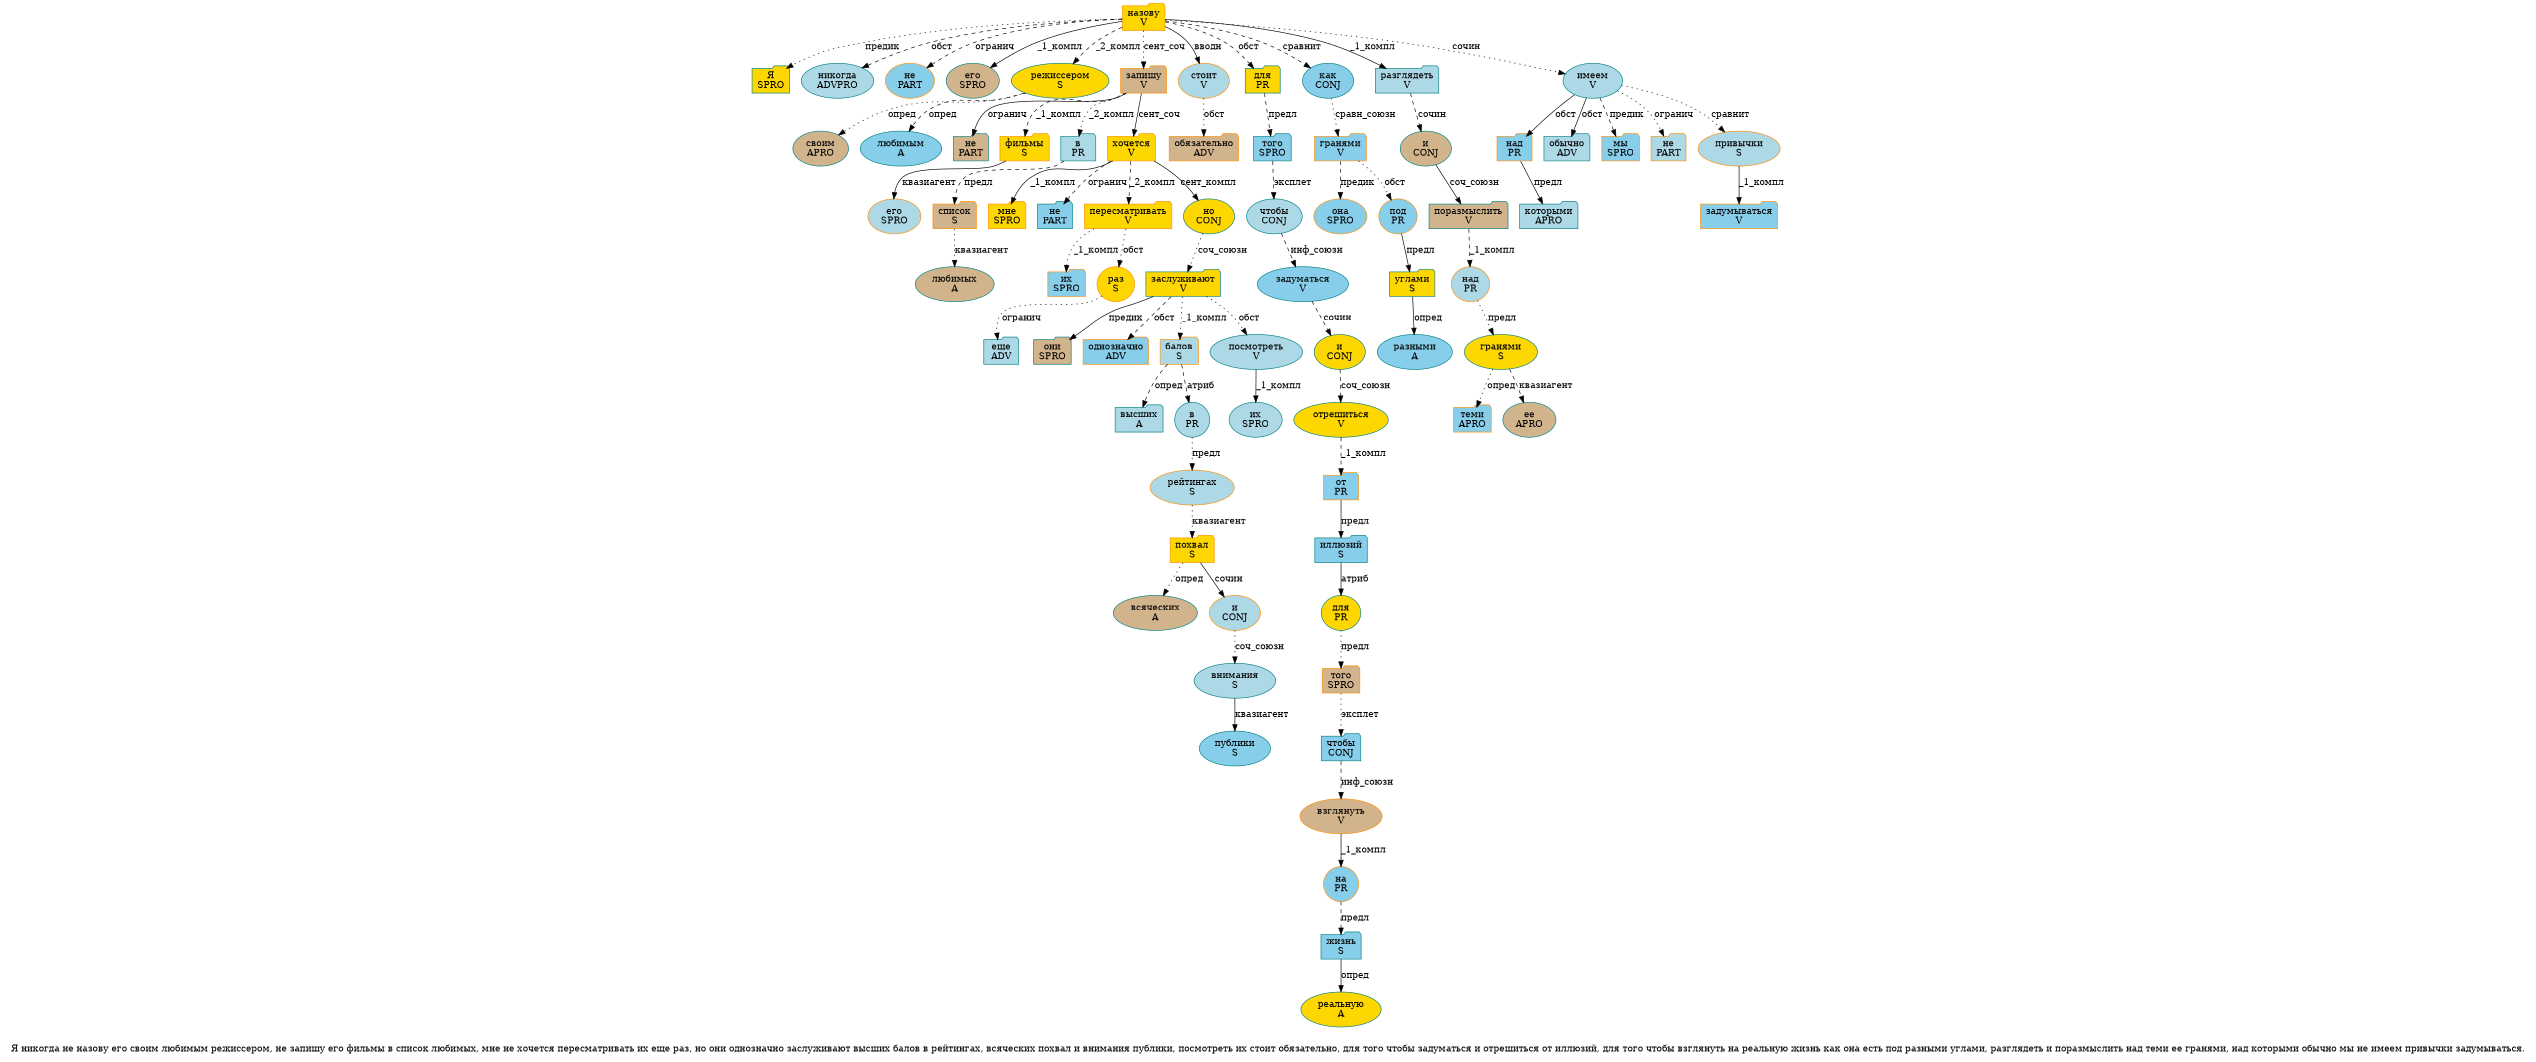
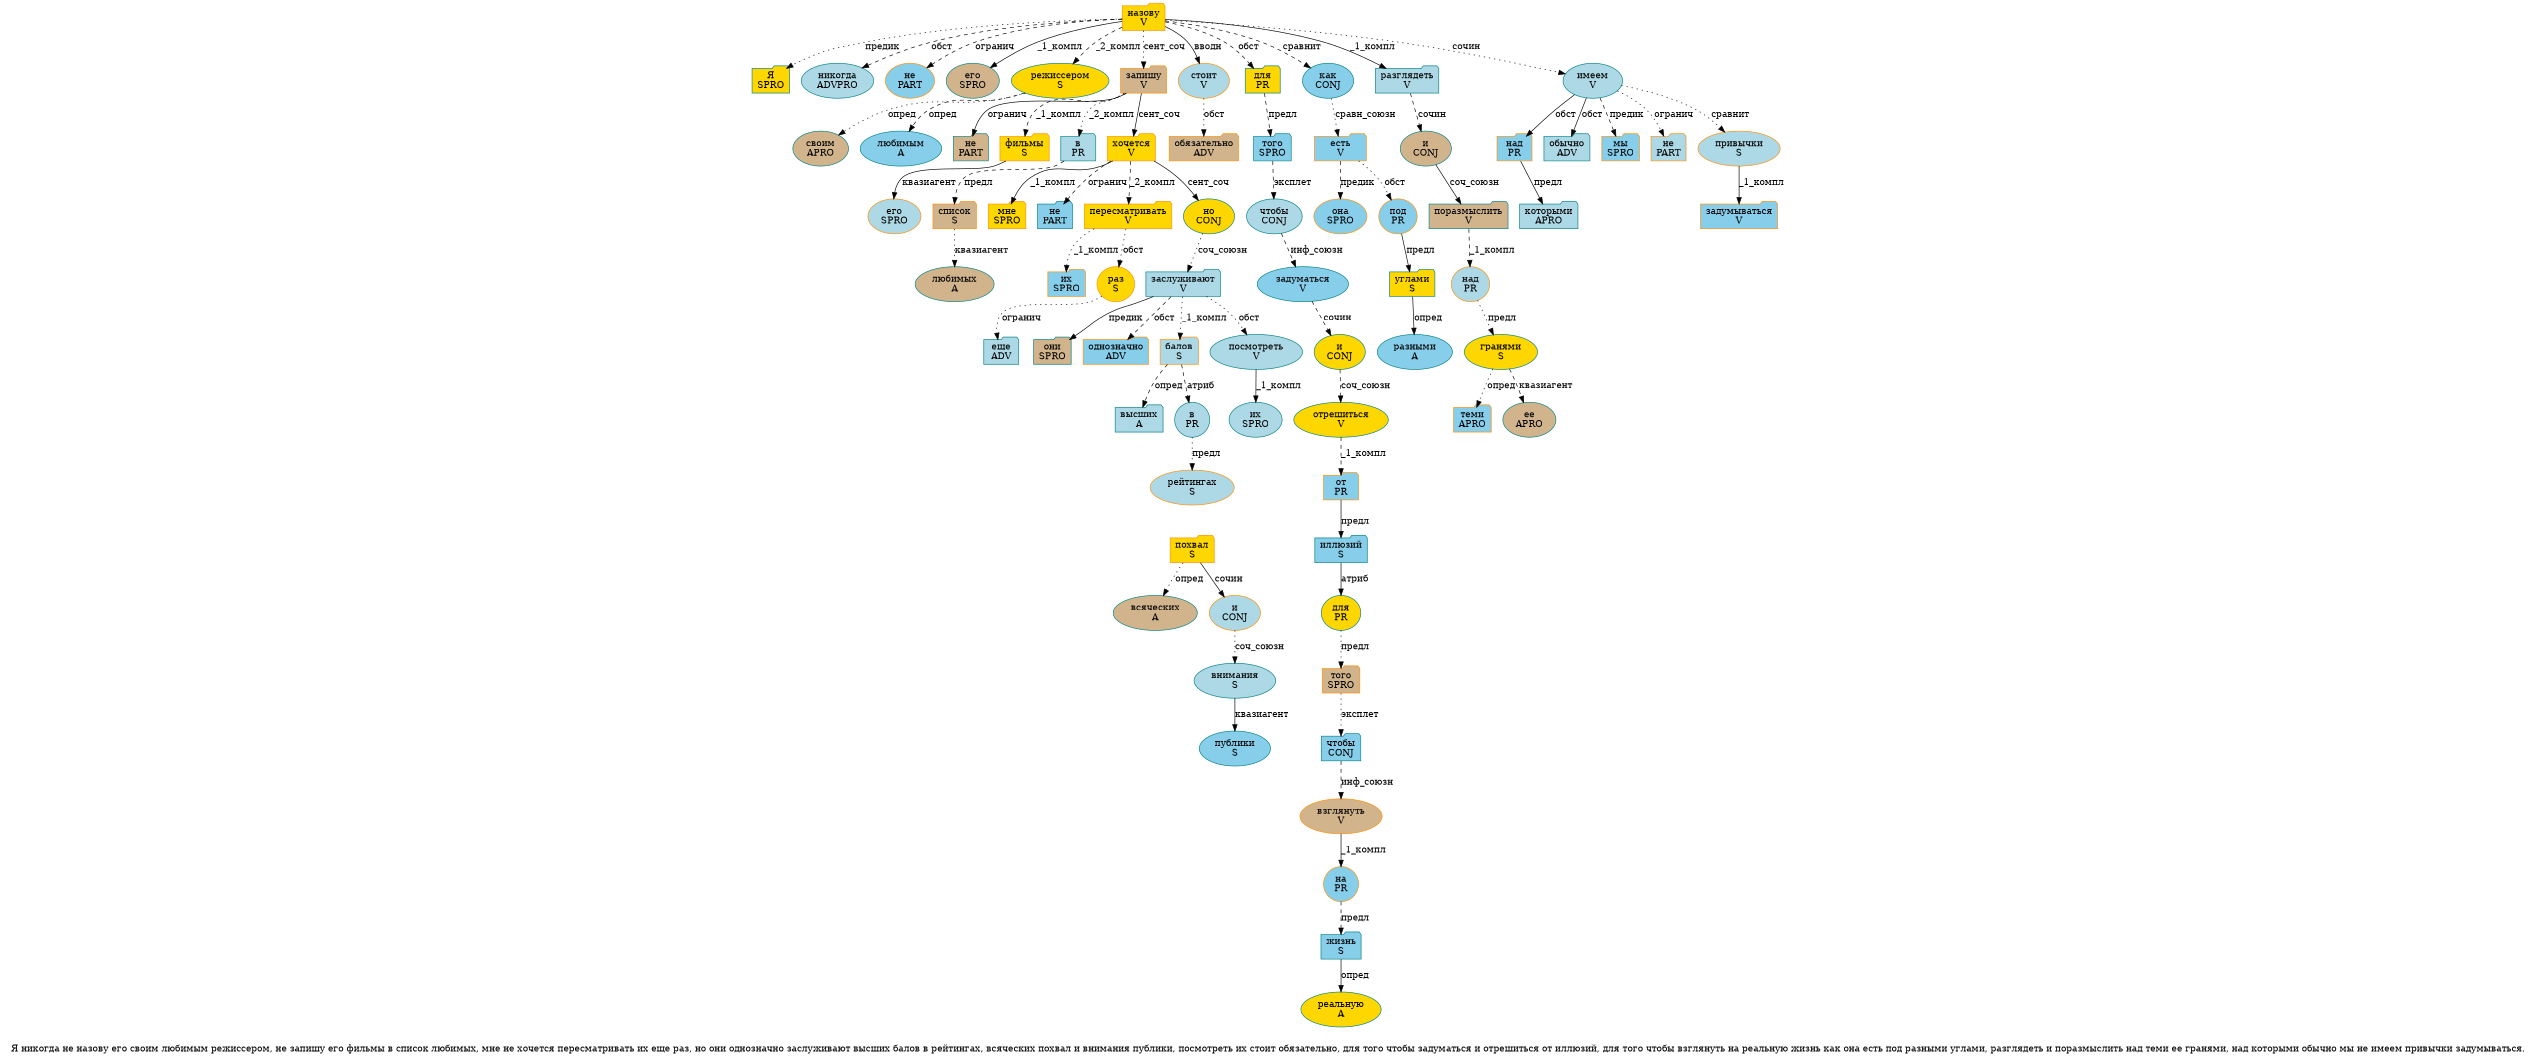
node "гранями V": label "гранями V" -> "есть V"
edge "хочется V" -> "но CONJ": label "сент_компл" -> "сент_соч"
node "заслуживают V": fillcolor gold -> lightblue
edge "рейтингах S" -> "похвал S": removed, label "квазиагент"
